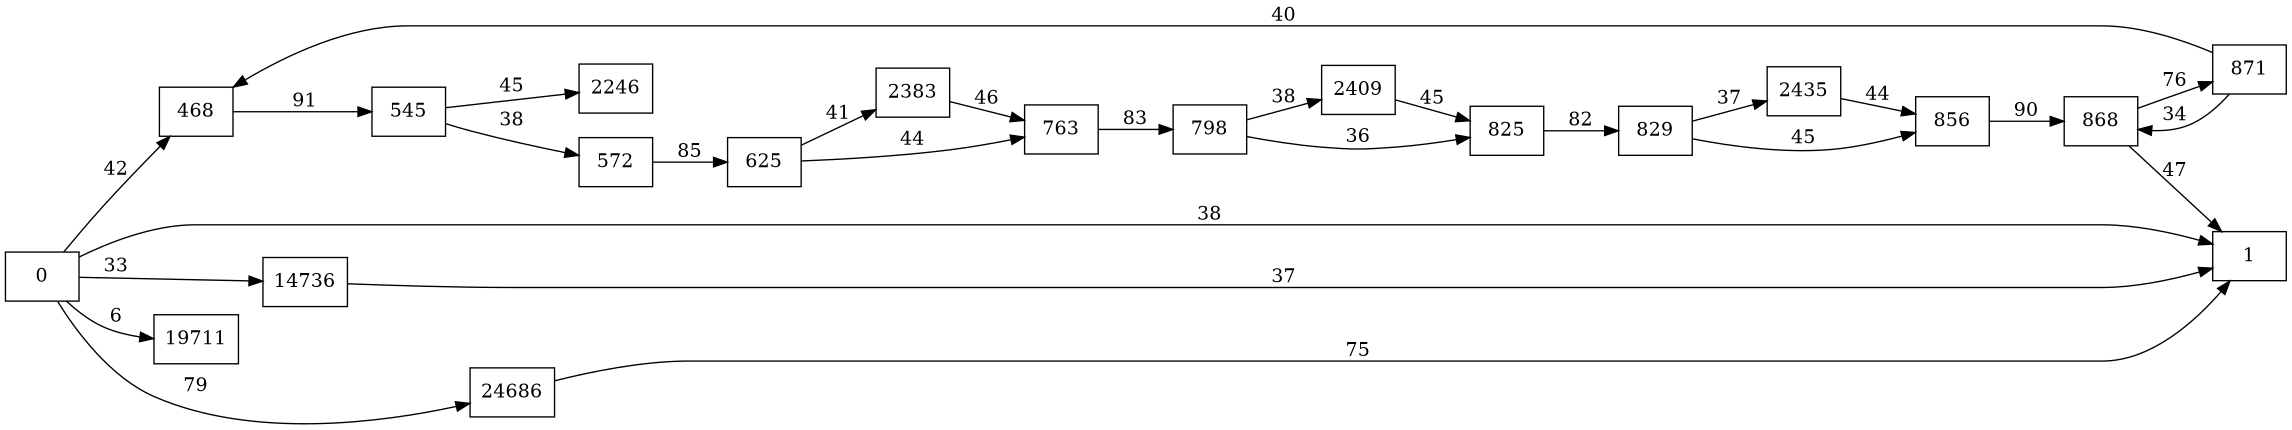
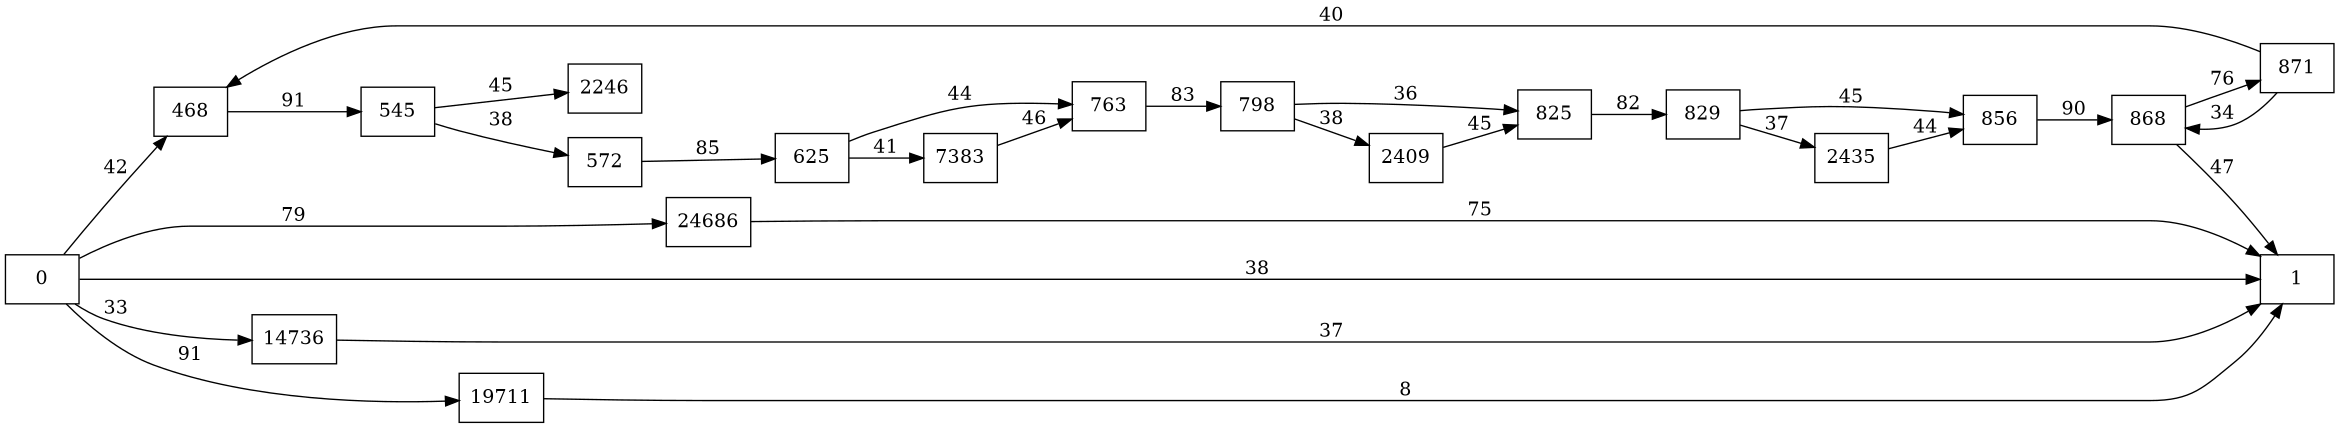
node "2383": label "2383" -> "7383"
edge "0" -> "19711": label "6" -> "91"
edge "19711" -> "1": added, label "8"
